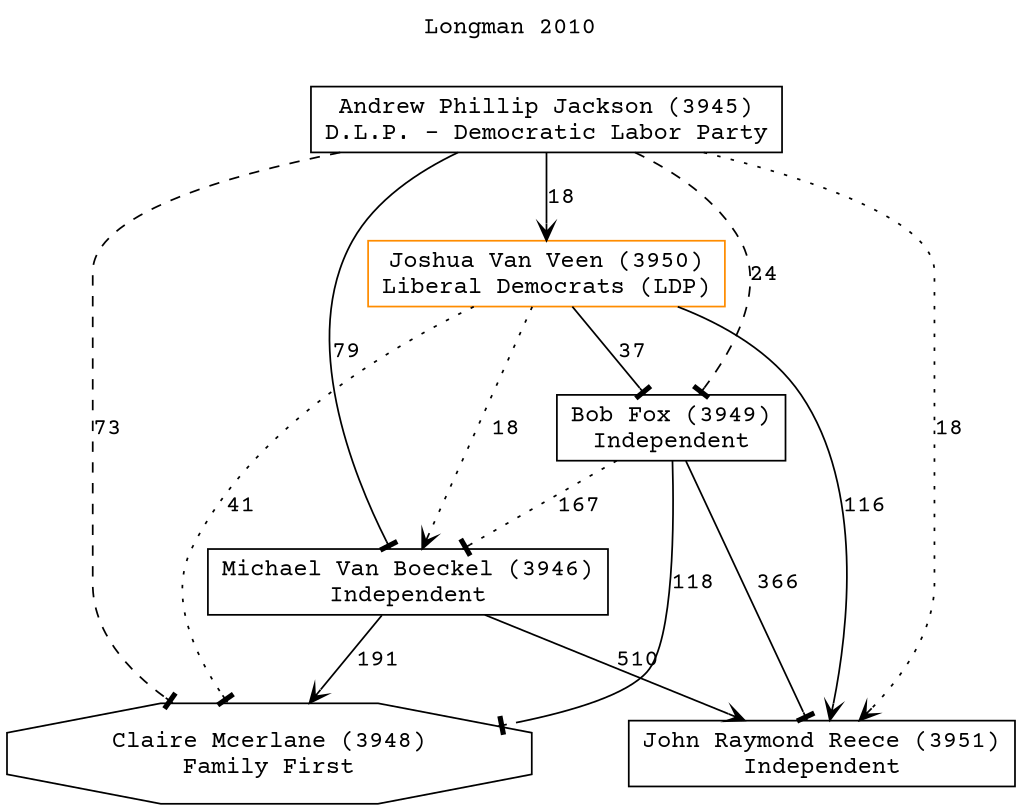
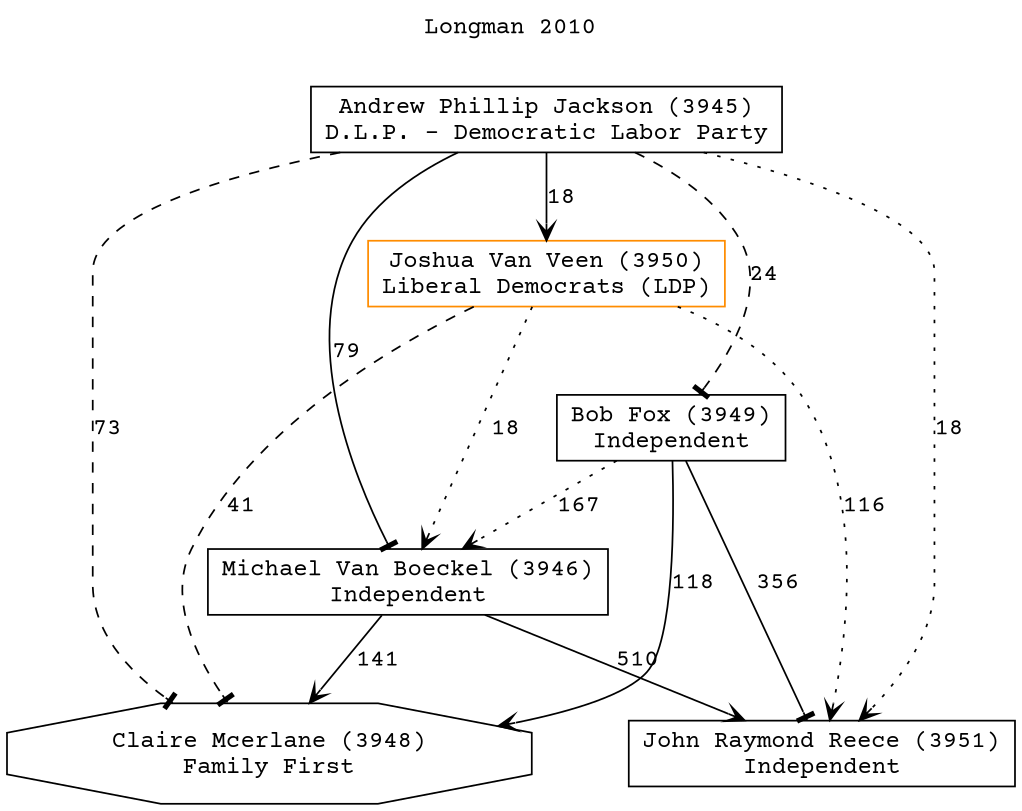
edge "Joshua Van Veen (3950) Liberal Democrats (LDP)" -> "Bob Fox (3949) Independent": removed, label "37"
edge "Joshua Van Veen (3950) Liberal Democrats (LDP)" -> "Claire Mcerlane (3948) Family First": style dotted -> dashed
edge "Joshua Van Veen (3950) Liberal Democrats (LDP)" -> "John Raymond Reece (3951) Independent": style solid -> dotted
edge "Bob Fox (3949) Independent" -> "Michael Van Boeckel (3946) Independent": arrowhead tee -> vee
edge "Bob Fox (3949) Independent" -> "John Raymond Reece (3951) Independent": label "366" -> "356"
edge "Bob Fox (3949) Independent" -> "Claire Mcerlane (3948) Family First": arrowhead tee -> vee
edge "Michael Van Boeckel (3946) Independent" -> "Claire Mcerlane (3948) Family First": label "191" -> "141"
